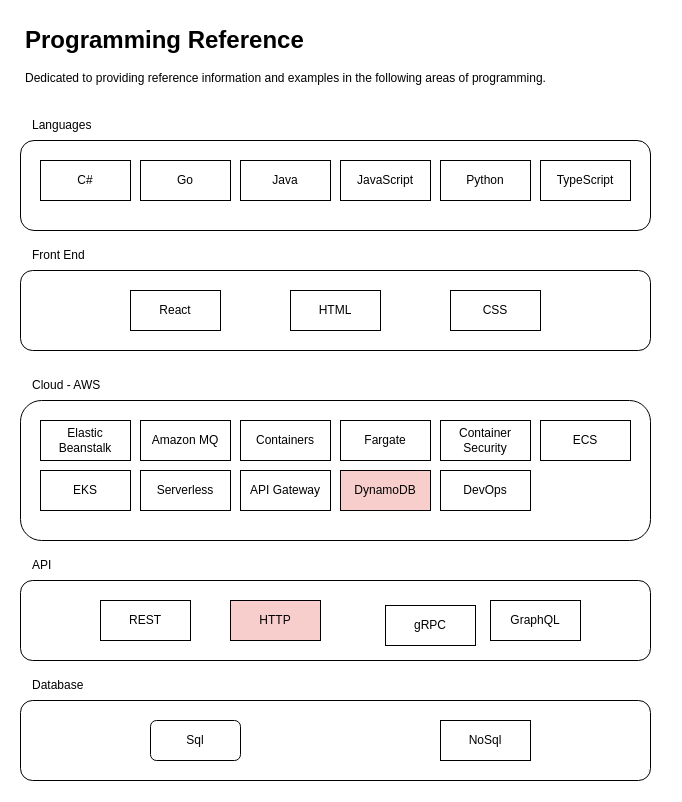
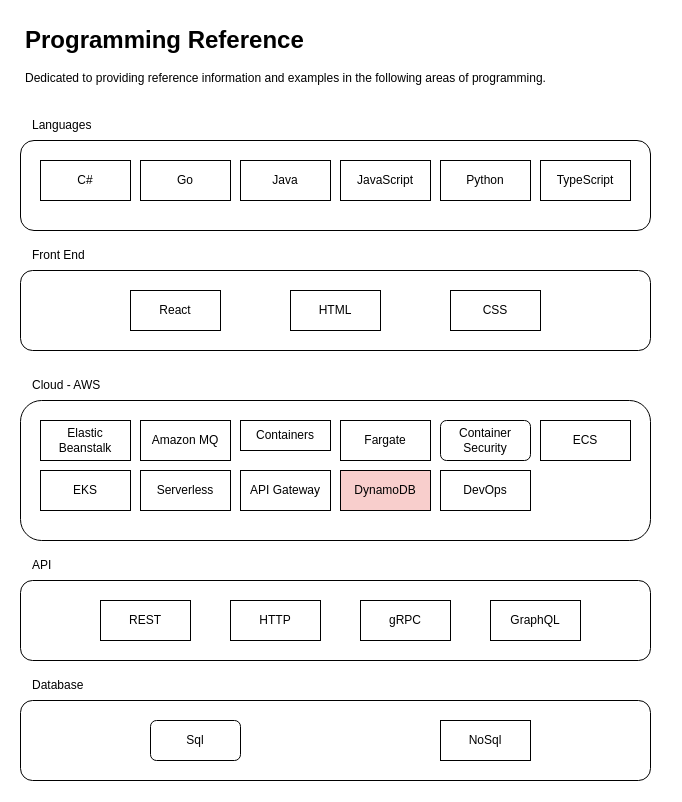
node "Containers": size 90x40 -> 90x30
node "Container Security": shape rectangle -> rounded rectangle
node "HTTP": fillcolor #f8cecc -> #ffffff
node "gRPC": moved (431, 626) -> (406, 621)
